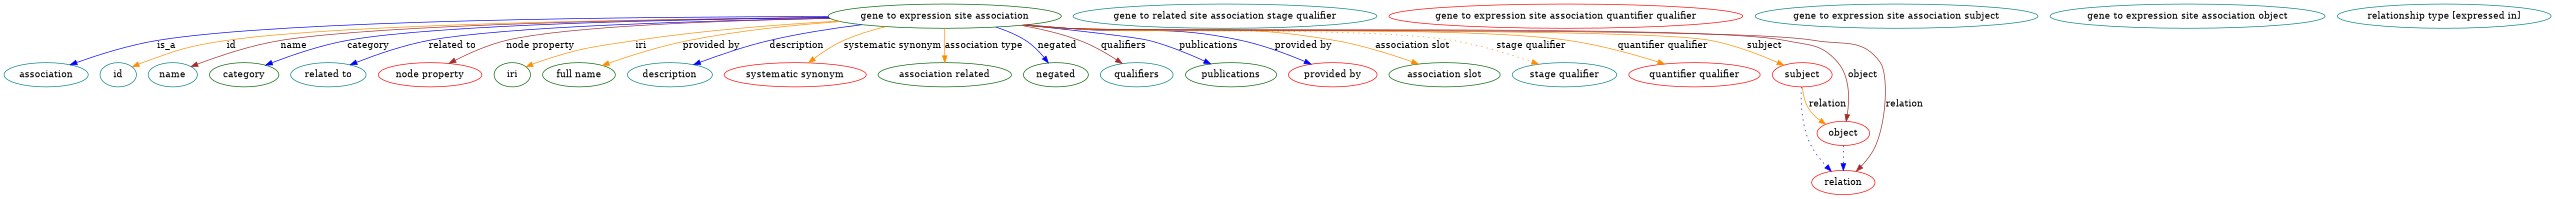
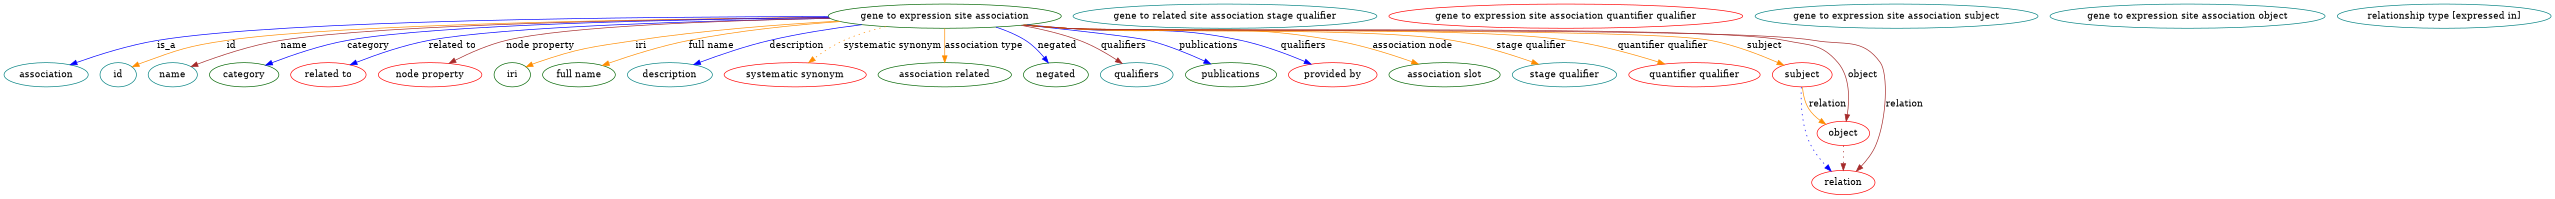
edge "gene to expression site association" -> "stage qualifier": style dotted -> solid
edge "gene to expression site association" -> "systematic synonym": style solid -> dotted
edge "gene to expression site association" -> "full name": label "provided by" -> "full name"
edge "gene to expression site association" -> "provided by": label "provided by" -> "qualifiers"
edge "gene to expression site association" -> "association slot": label "association slot" -> "association node"
node "related to": color teal -> red
edge "object" -> "relation": color blue -> brown
